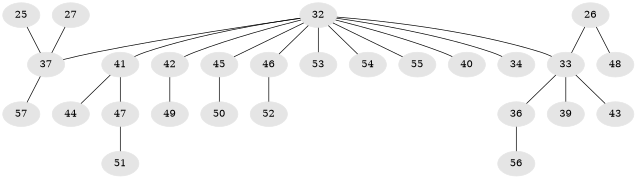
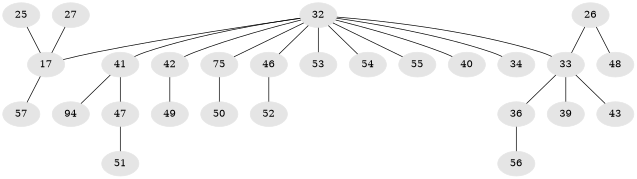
node "37": label "37" -> "17"
node "45": label "45" -> "75"
node "44": label "44" -> "94"
